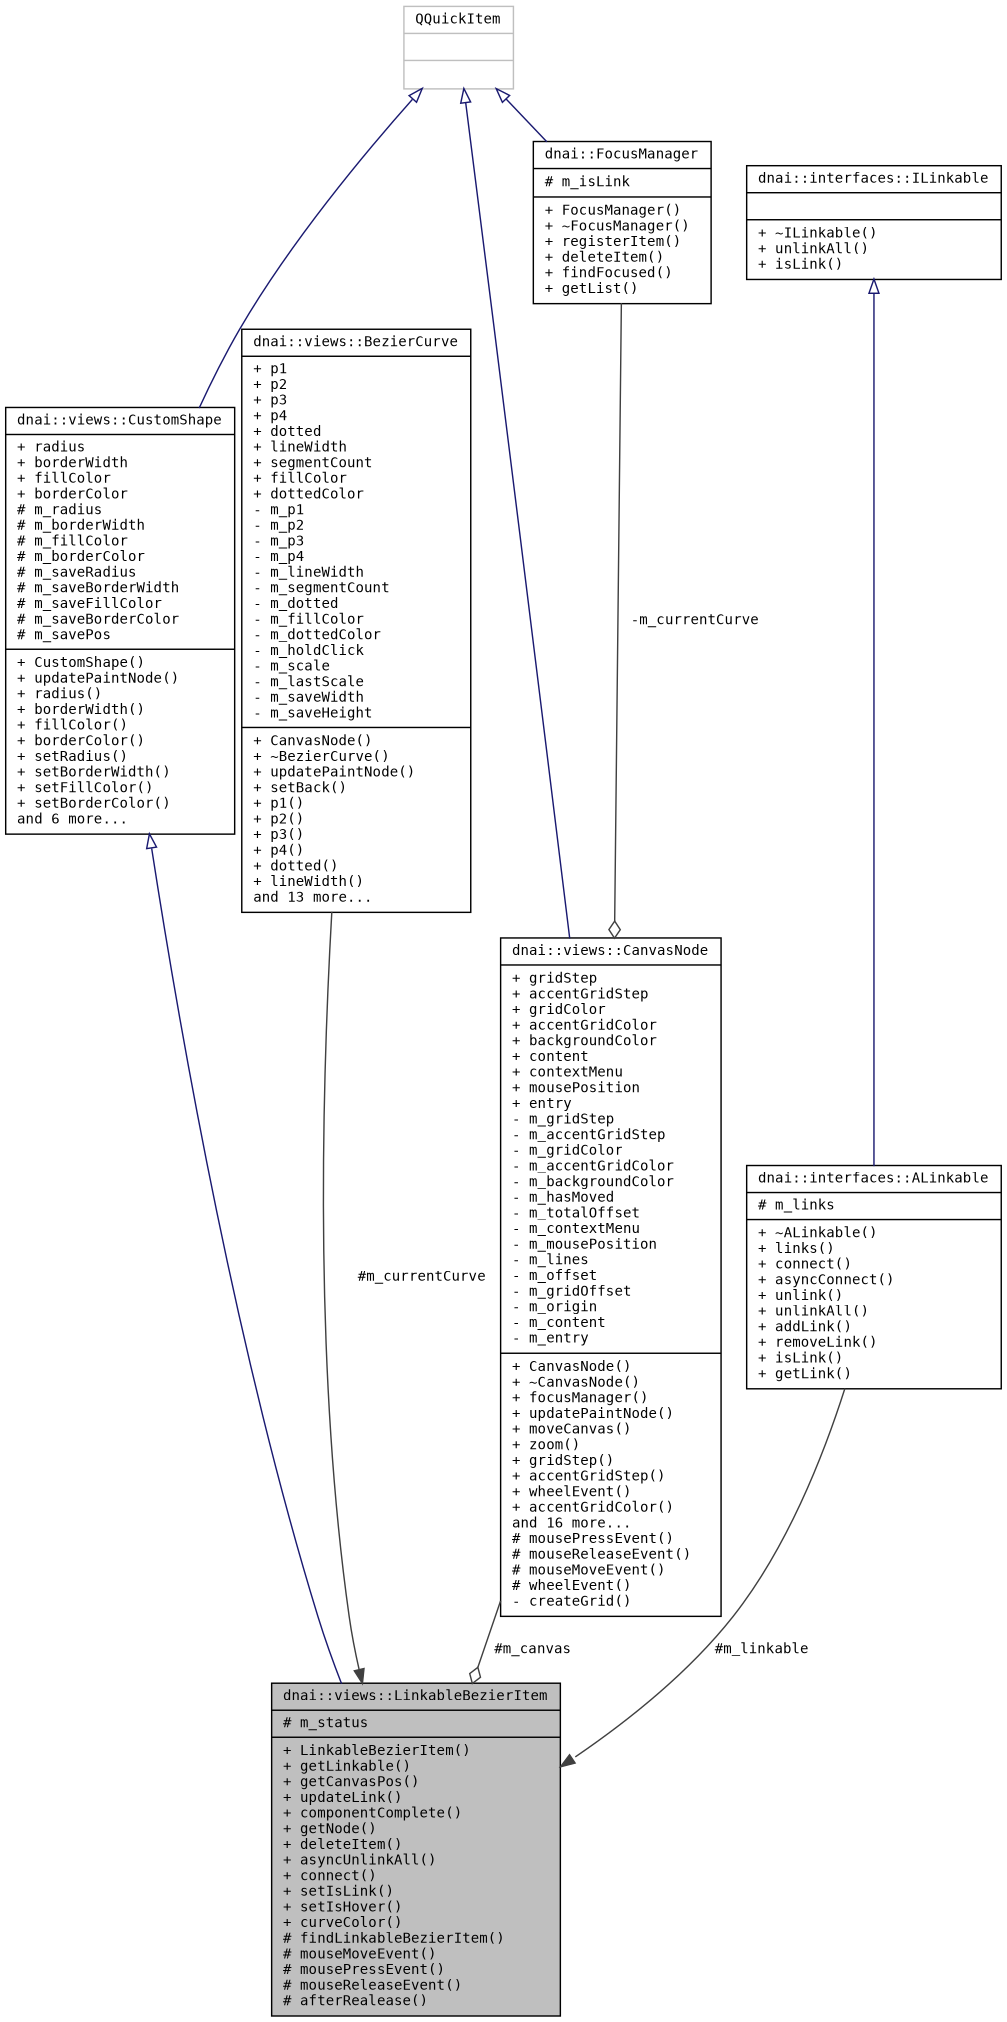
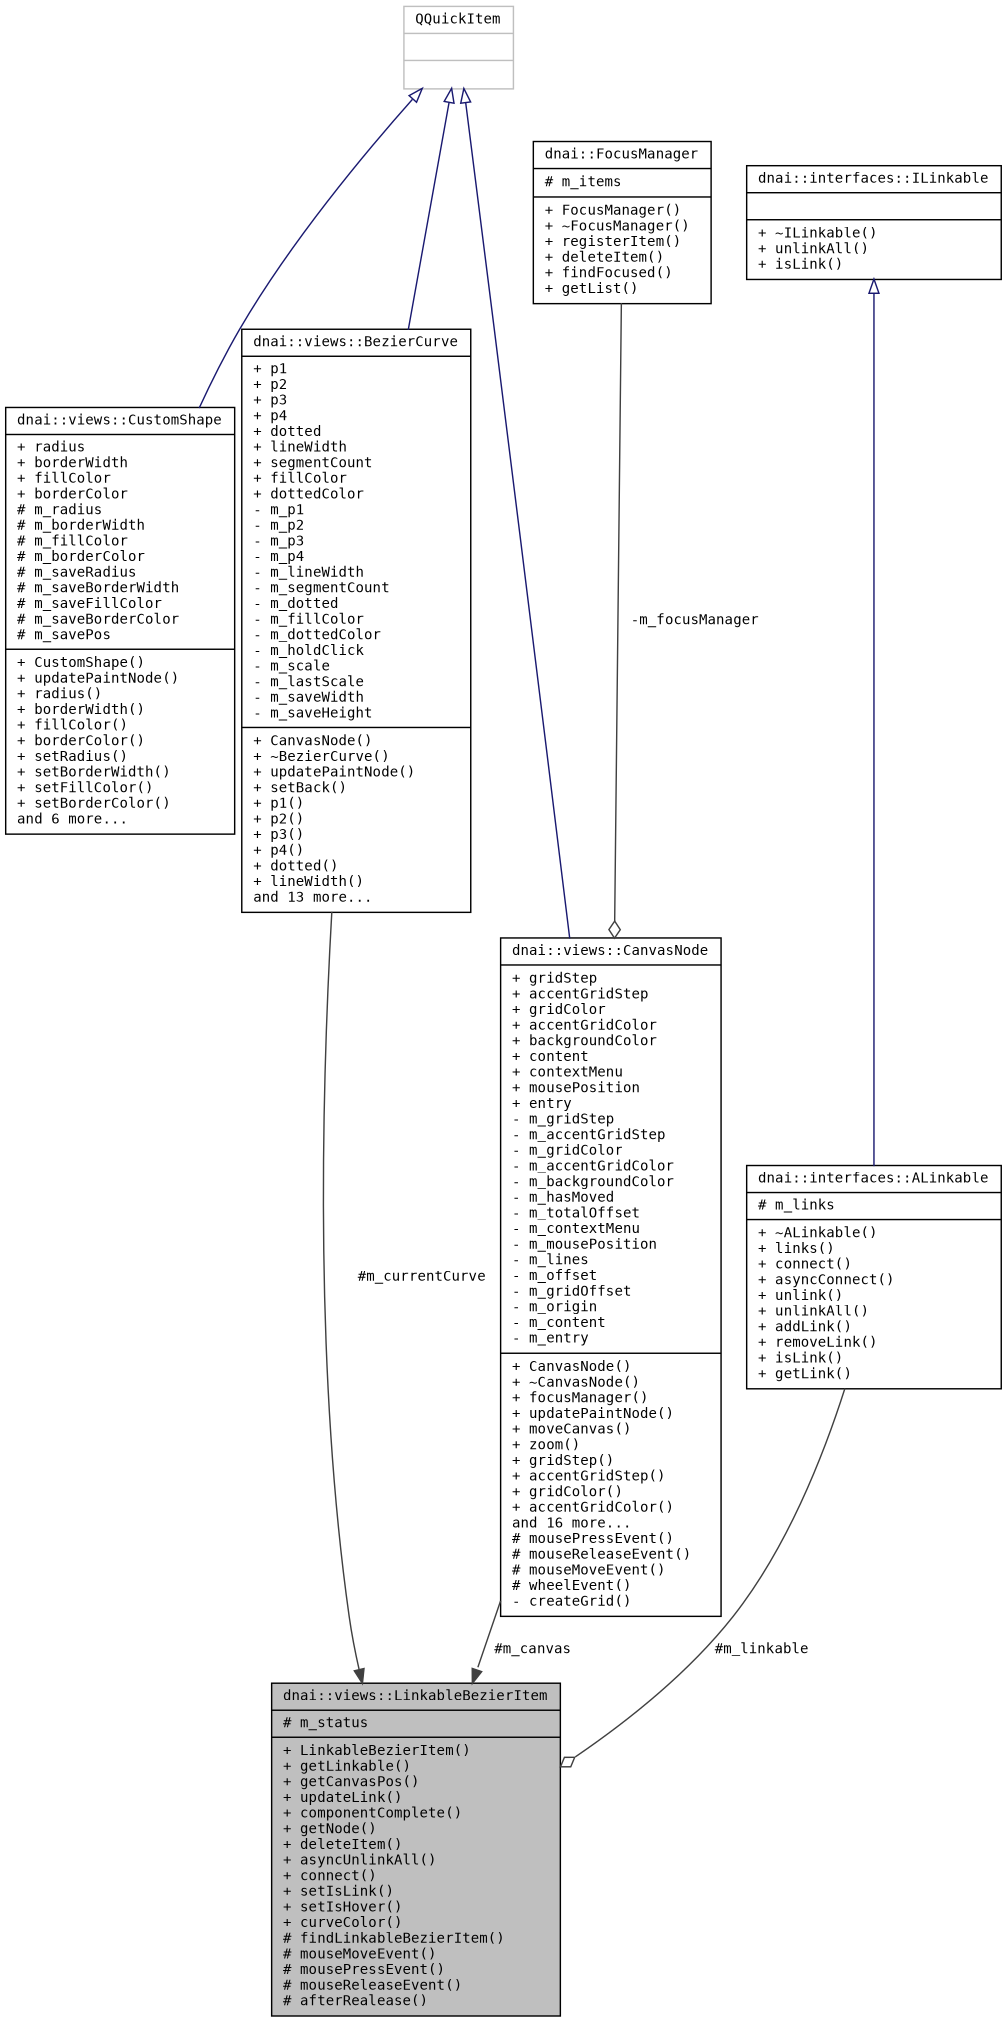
edge "dnai::FocusManager" -> "QQuickItem": now "dnai::views::BezierCurve" -> "QQuickItem"
node "dnai::FocusManager": text "# m_isLink" -> "# m_items"
edge "dnai::FocusManager" -> "dnai::views::CanvasNode": label " -m_currentCurve" -> " -m_focusManager"
edge "dnai::views::LinkableBezierItem" -> "dnai::views::CustomShape": removed
node "dnai::views::CanvasNode": text "+ wheelEvent()" -> "+ gridColor()"
edge "dnai::interfaces::ALinkable" -> "dnai::views::LinkableBezierItem": arrowhead normal -> odiamond
edge "dnai::views::CanvasNode" -> "dnai::views::LinkableBezierItem": arrowhead odiamond -> normal
